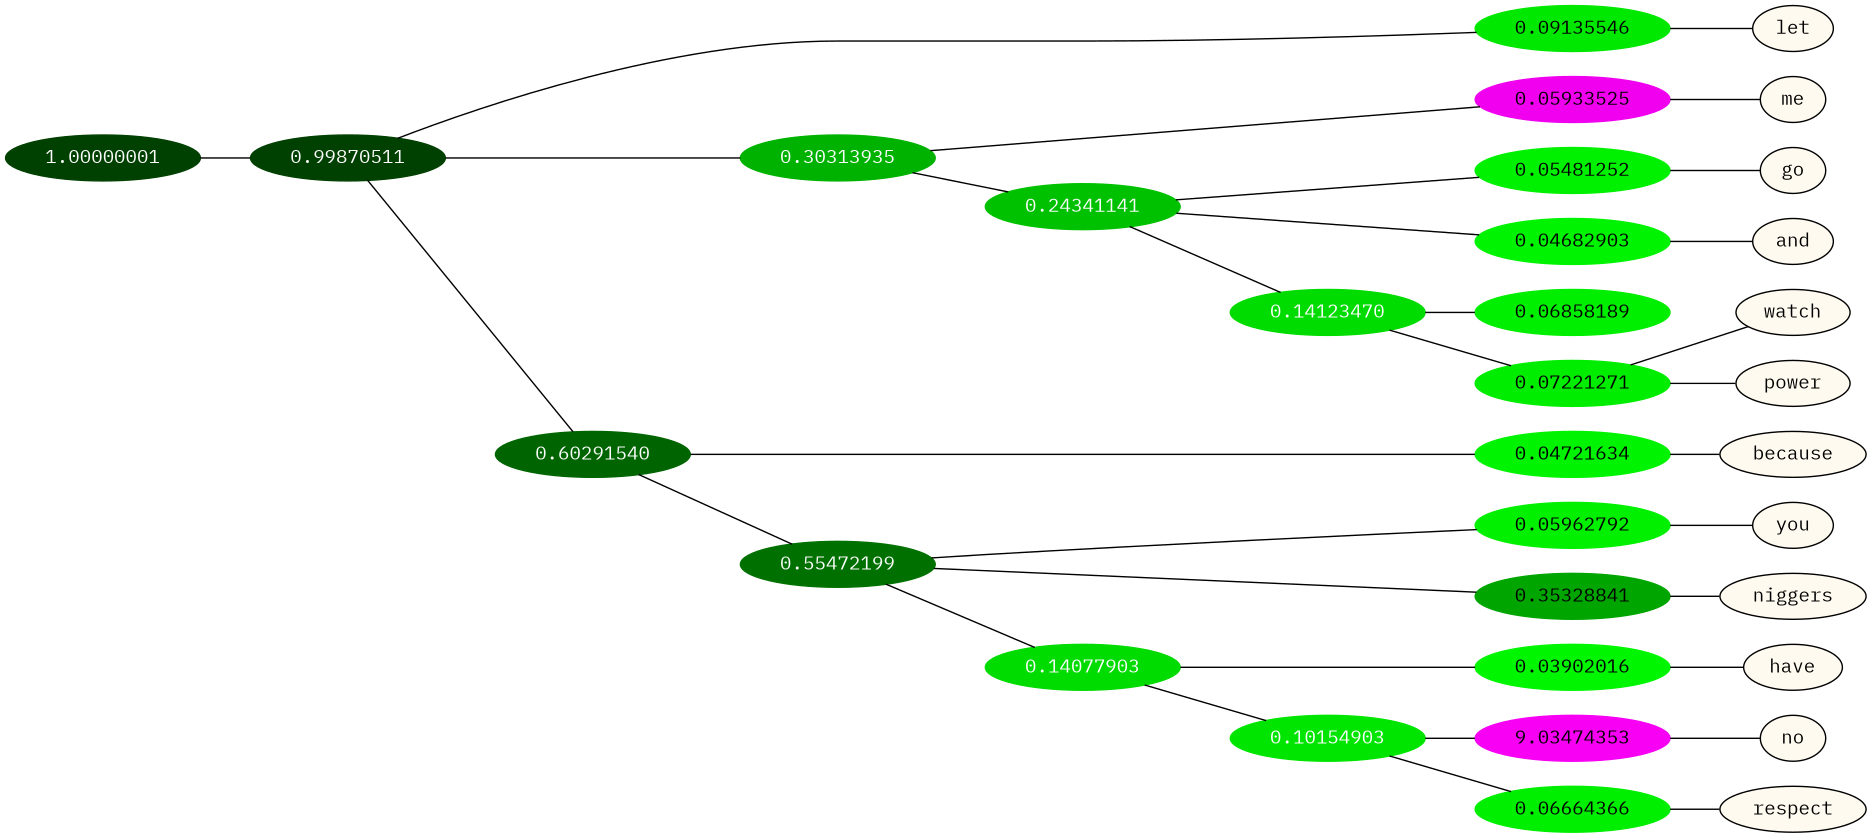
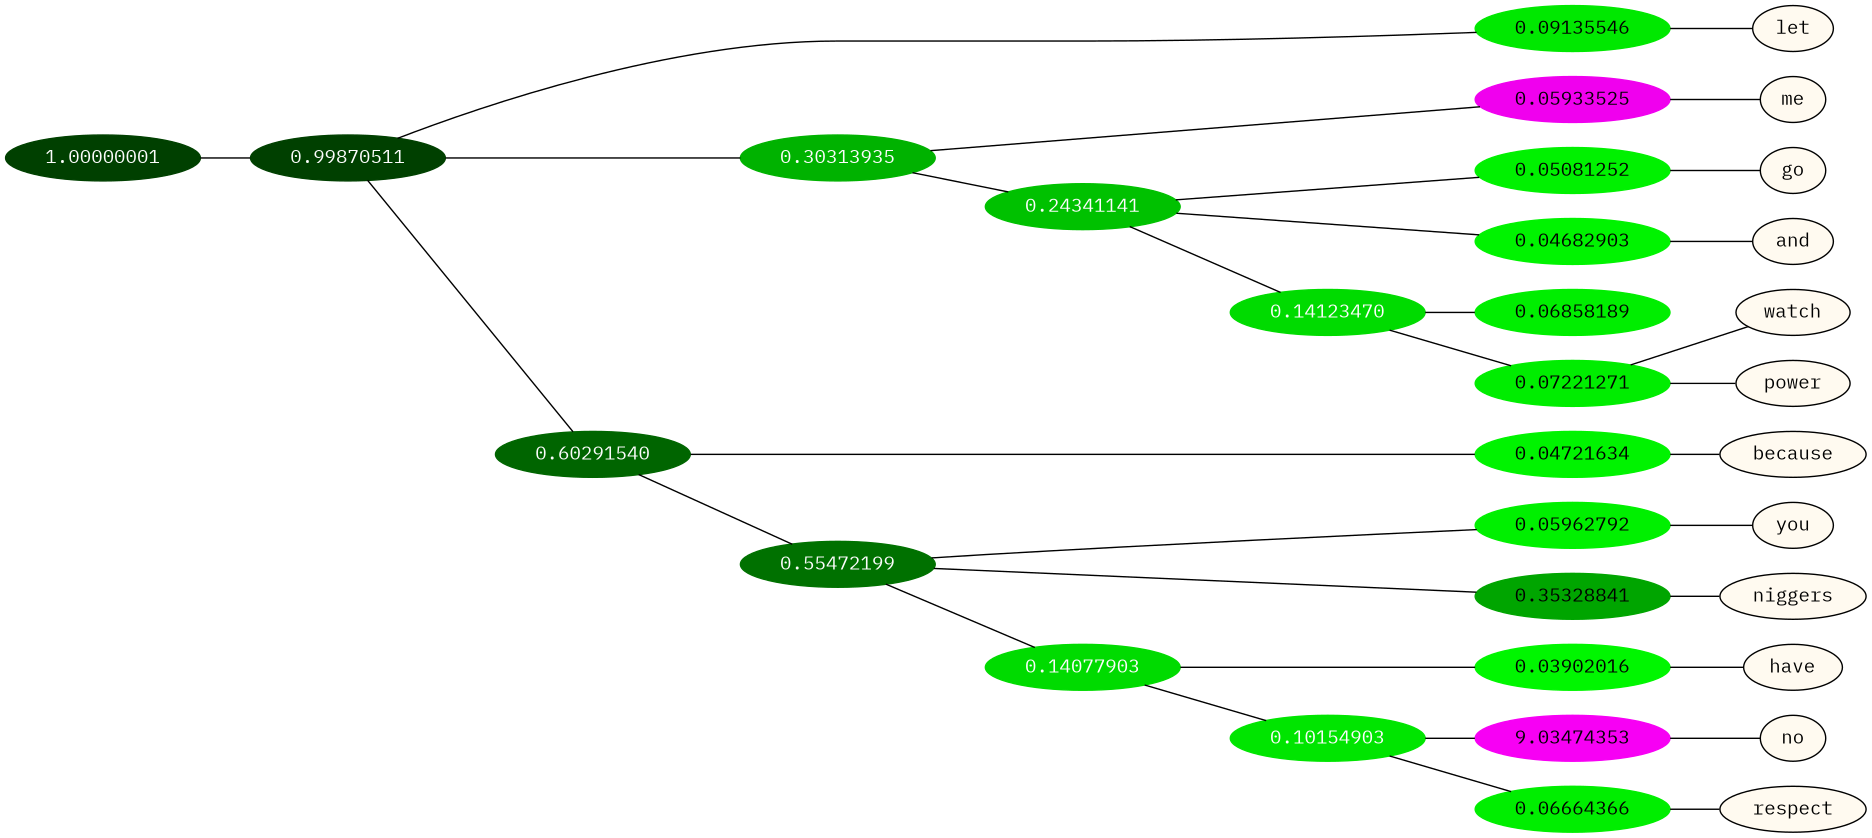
node "0.05481252": label "0.05481252" -> "0.05081252"
